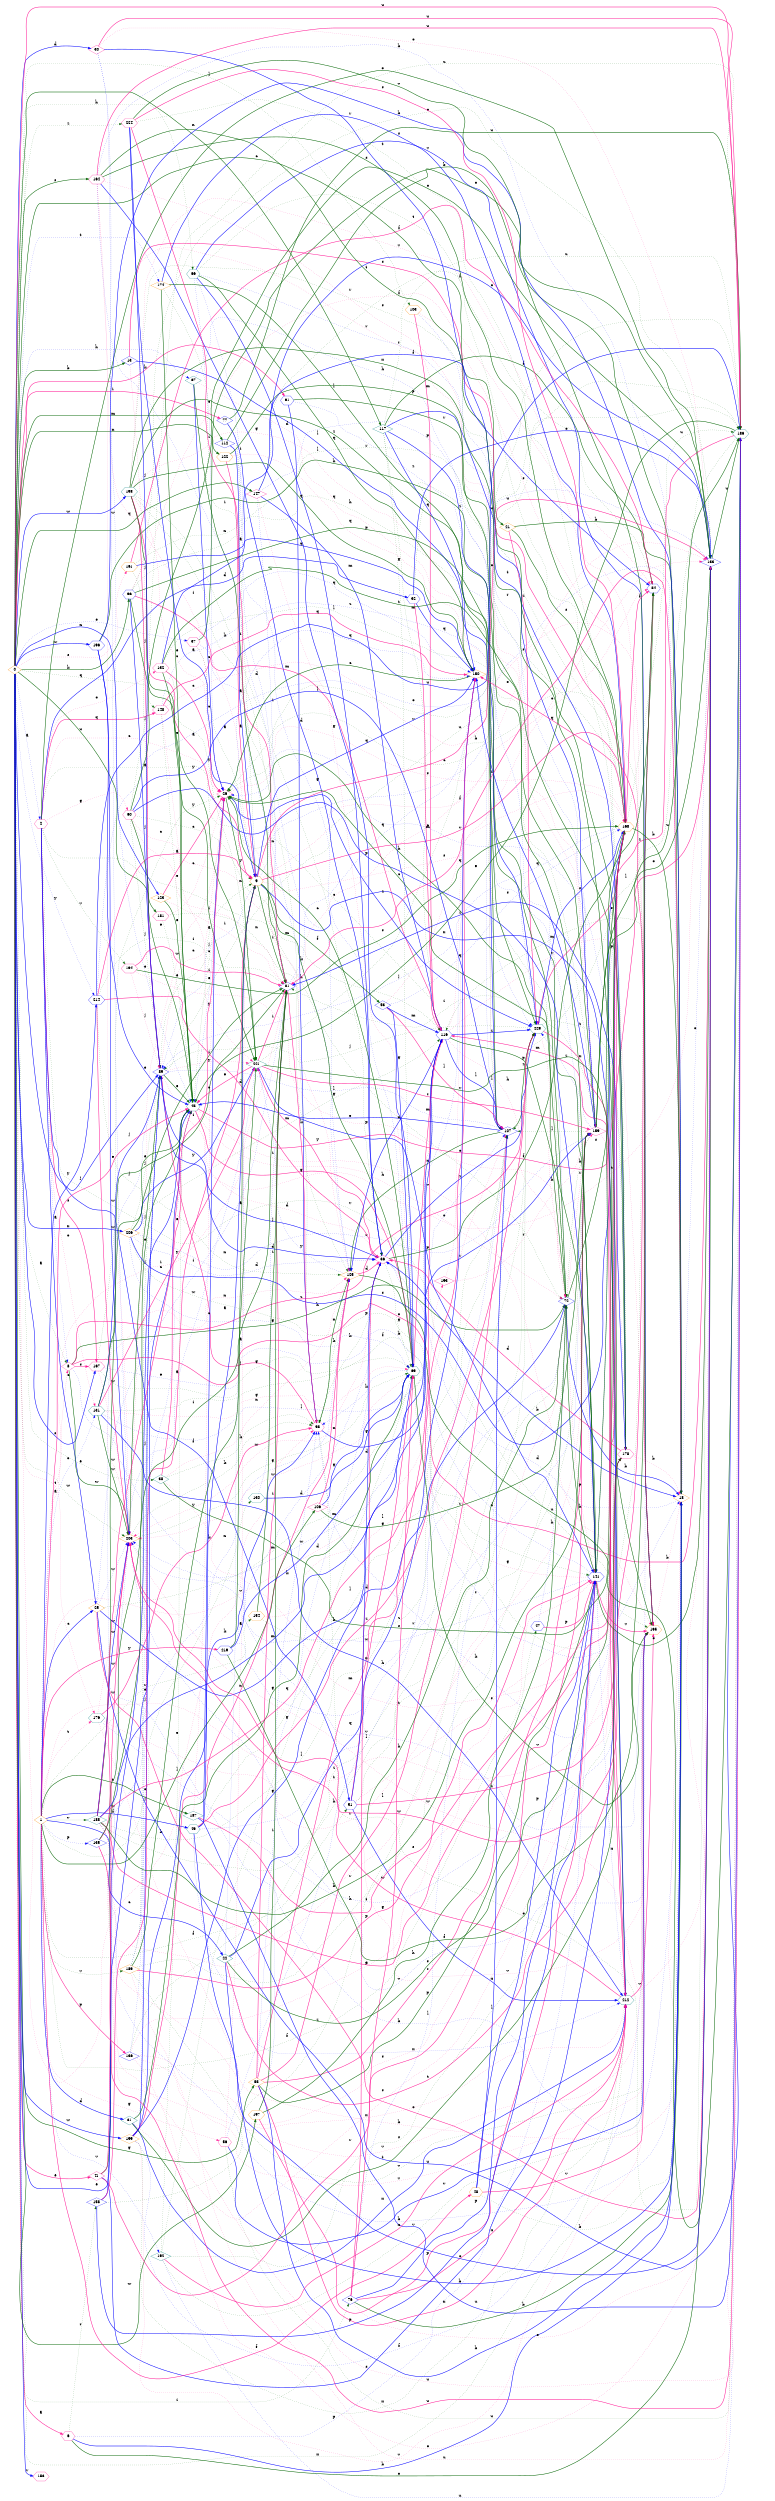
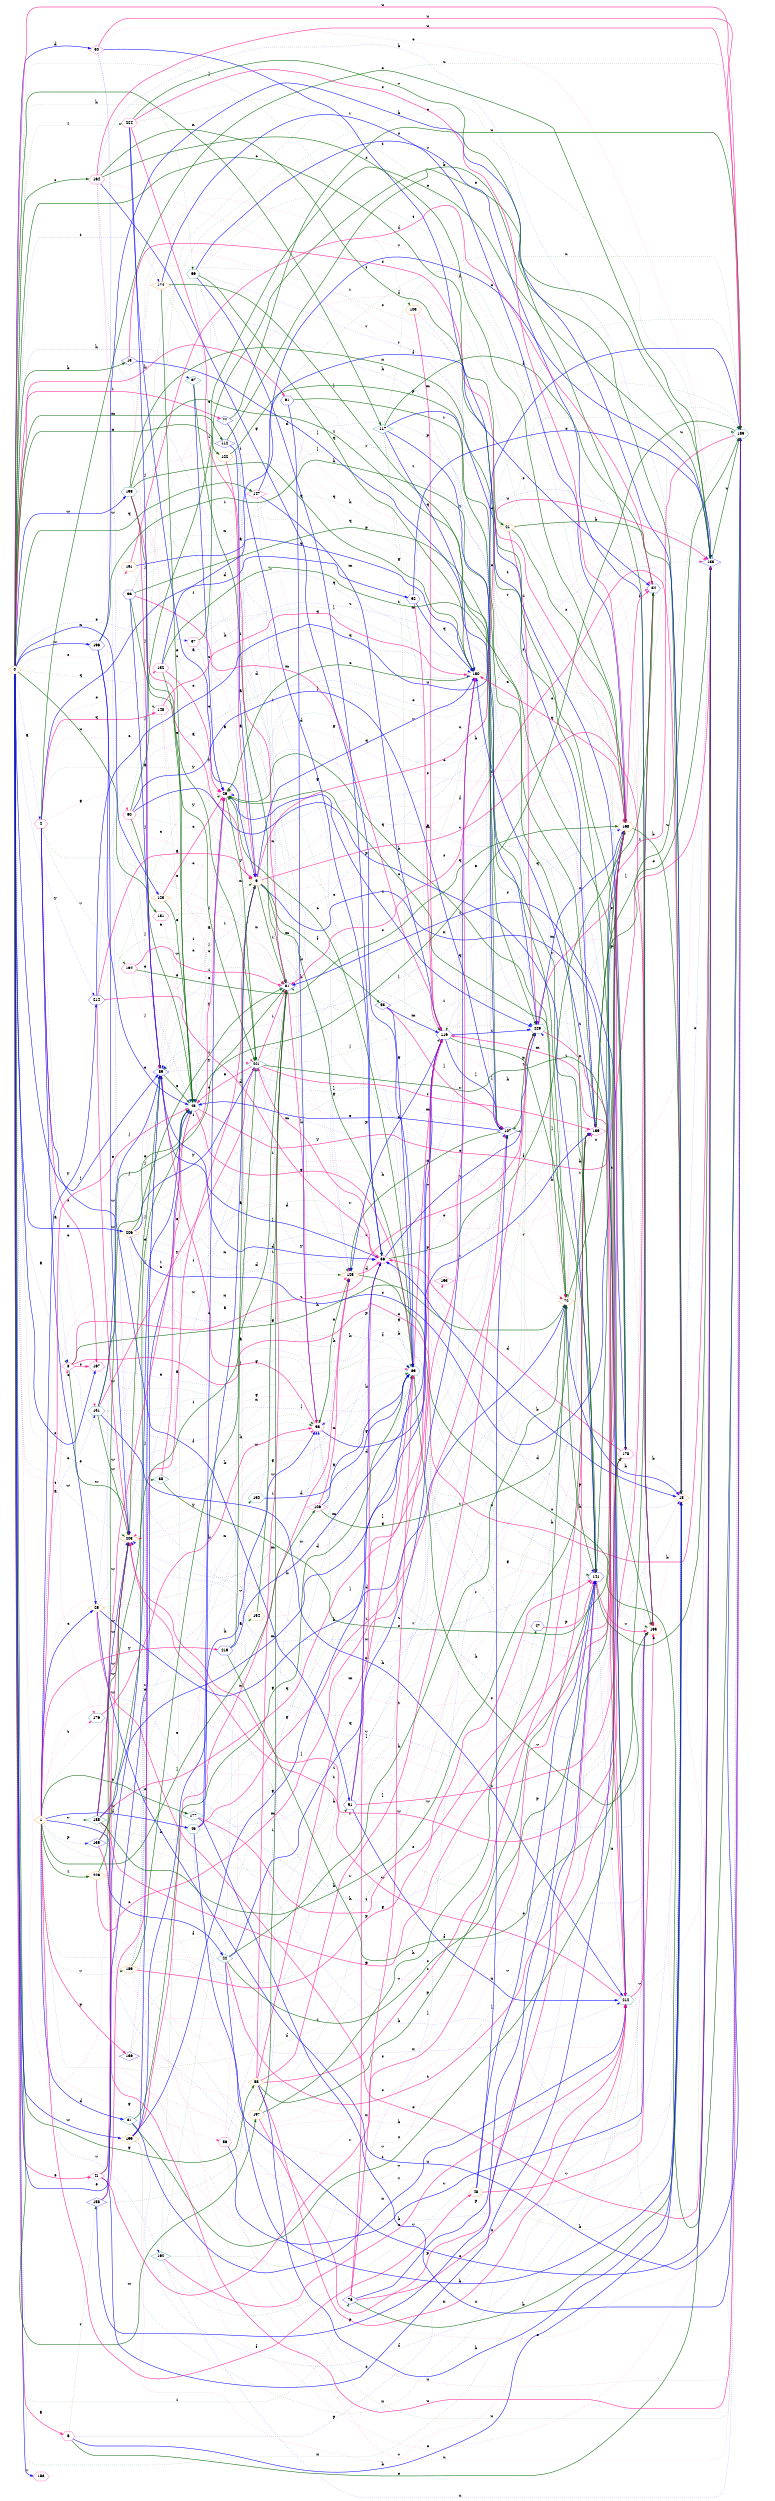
edge "0" -> "96": removed, label "k"
edge "221" -> "141": style bold -> dotted
node "72": color blue -> darkorange
node "187": label "187" -> "177"
node "226": added
